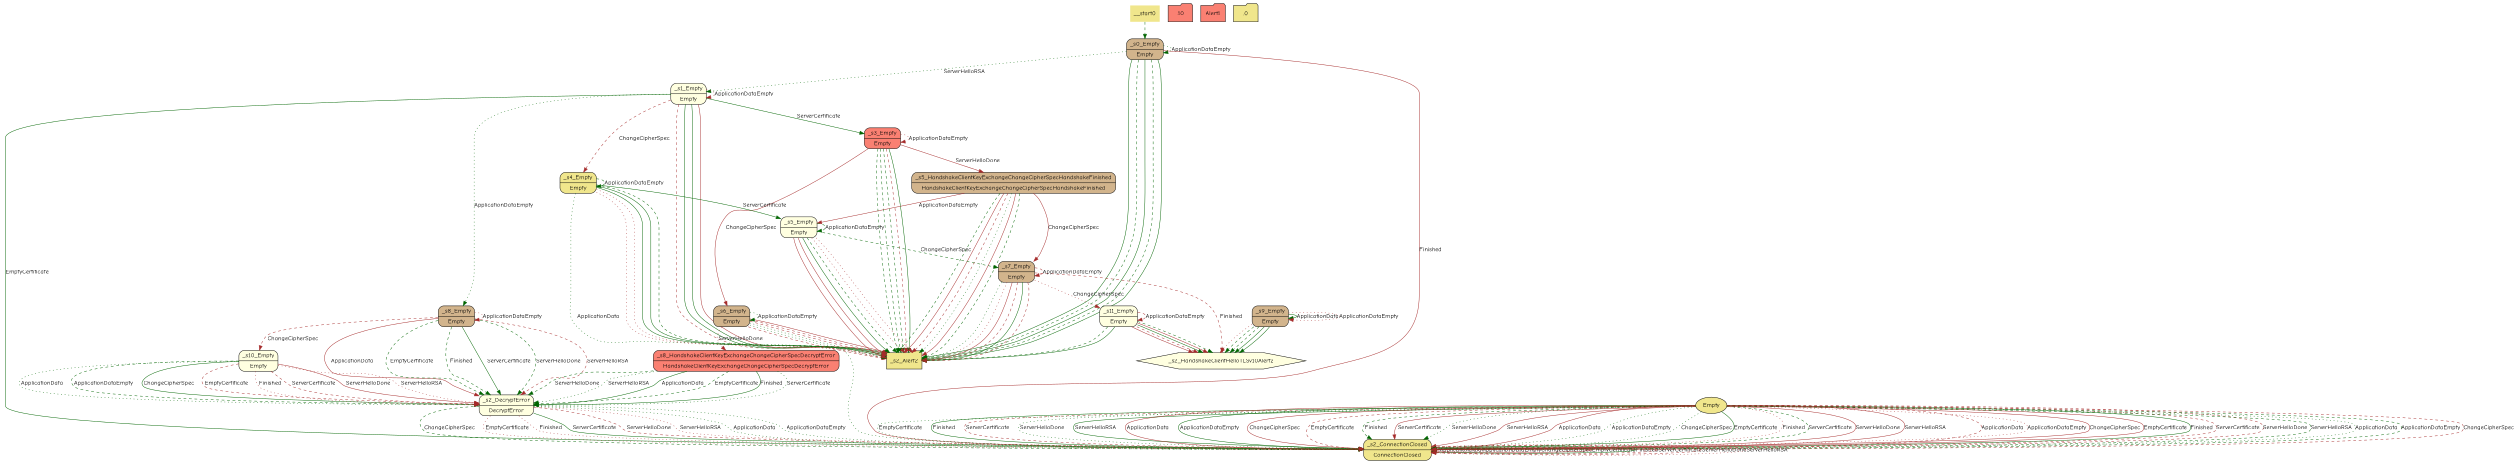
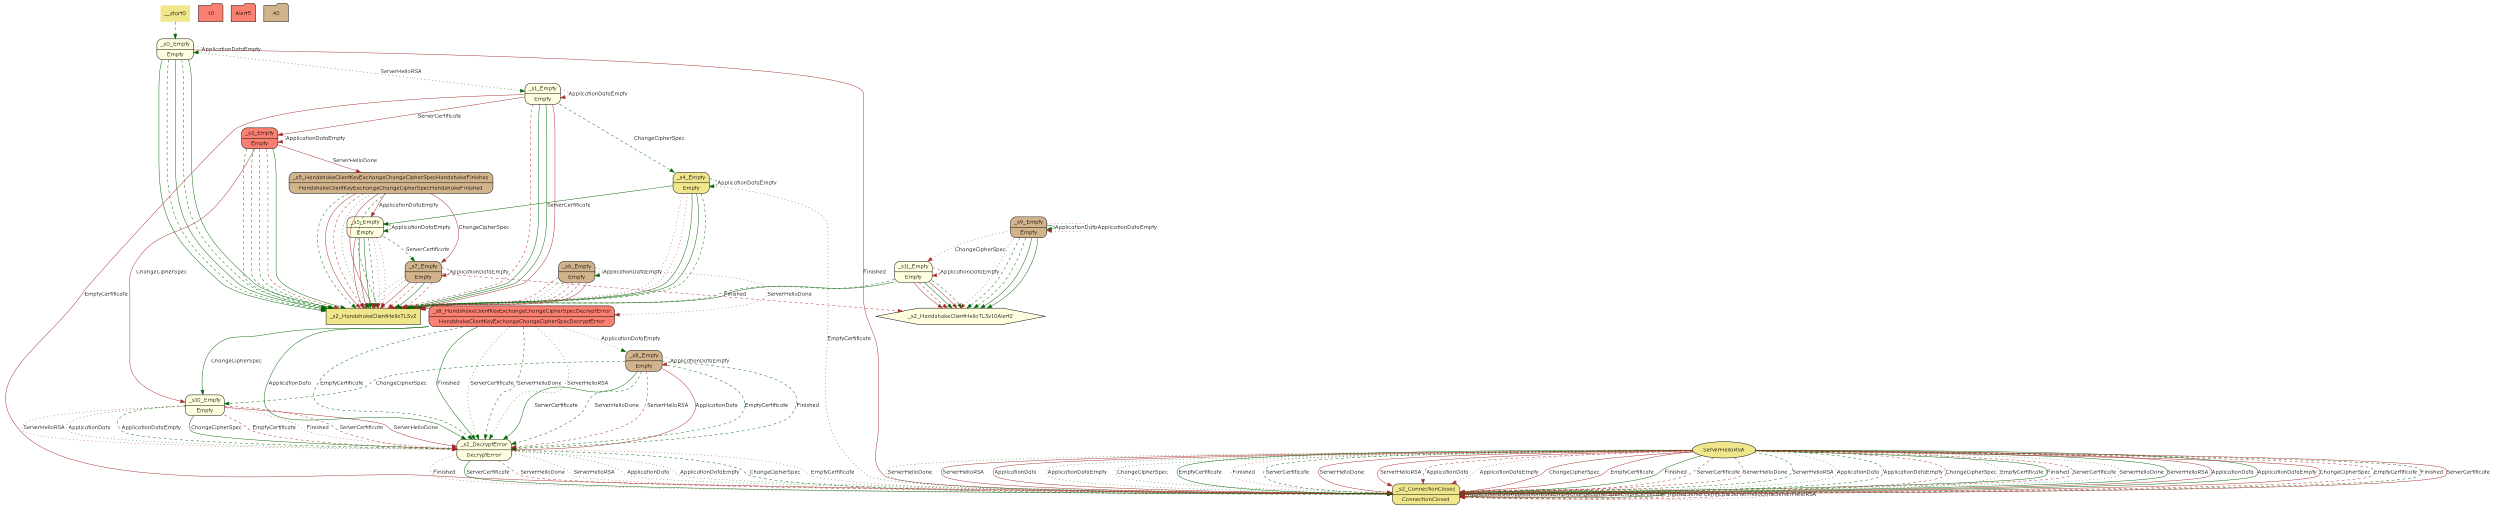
node ".40": added
node "Alert1": label "Alert1" -> "Alert5"
node ".0": removed
node "_s0_Empty": fillcolor tan -> lightyellow
edge "_s1_Empty" -> "_s3_Empty": color darkgreen -> brown
edge "_s1_Empty" -> "_s8_Empty": now "_s8_HandshakeClientKeyExchangeChangeCipherSpecDecryptError" -> "_s8_Empty"
edge "_s1_Empty" -> "_s4_Empty": color brown -> darkgreen
edge "_s3_Empty" -> "_s6_Empty": now "_s3_Empty" -> "_s10_Empty"
edge "_s5_Empty" -> "_s7_Empty": label "ChangeCipherSpec" -> "ServerCertificate"
edge "_s7_Empty" -> "_s11_Empty": now "_s9_Empty" -> "_s11_Empty"
edge "_s4_Empty" -> "_s2_ConnectionClosed": label "ApplicationData" -> "EmptyCertificate"
edge "_s8_Empty" -> "_s10_Empty": color brown -> darkgreen
edge "_s8_HandshakeClientKeyExchangeChangeCipherSpecDecryptError" -> "_s10_Empty": added, label "ChangeCipherSpec"
node "_s2_Alert2": label "_s2_Alert2" -> "_s2_HandshakeClientHelloTLSv2"
node "Empty": label "Empty" -> "ServerHelloRSA"
edge "_s1_Empty" -> "_s2_ConnectionClosed": color darkgreen -> brown
